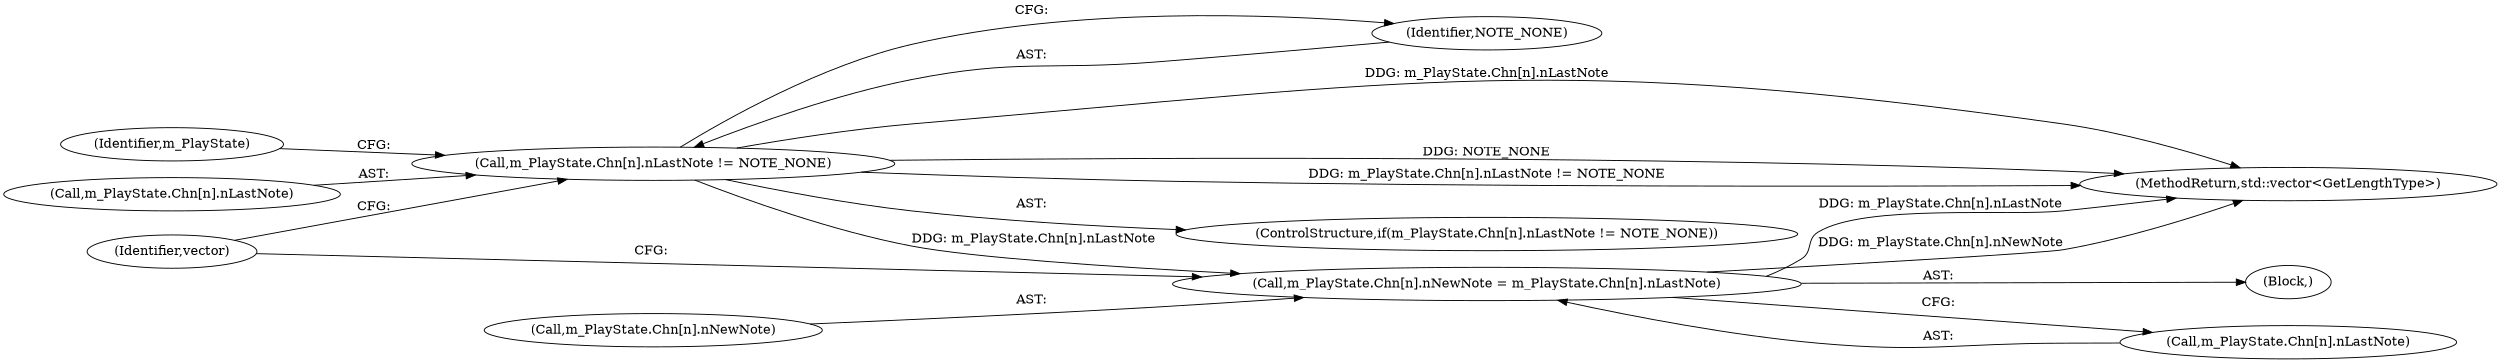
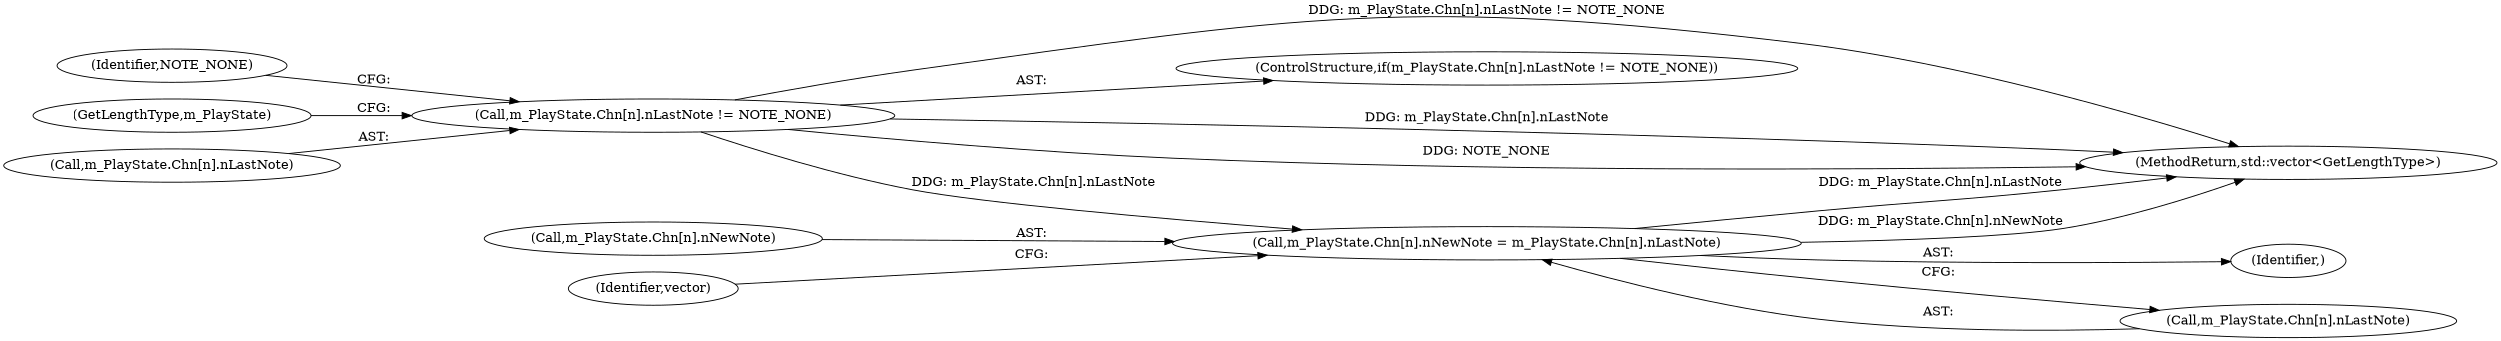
edge "(Call,m_PlayState.Chn[n].nLastNote != NOTE_NONE)" -> "(Identifier,NOTE_NONE)": removed, label "CFG:"
edge "(Identifier,NOTE_NONE)" -> "(Call,m_PlayState.Chn[n].nLastNote != NOTE_NONE)": label "AST: " -> "CFG: "
node "(Identifier,m_PlayState)": label "(Identifier,m_PlayState)" -> "(GetLengthType,m_PlayState)"
edge "(Identifier,vector)" -> "(Call,m_PlayState.Chn[n].nLastNote != NOTE_NONE)": removed, label "CFG:"
node "(Block,)": label "(Block,)" -> "(Identifier,)"
